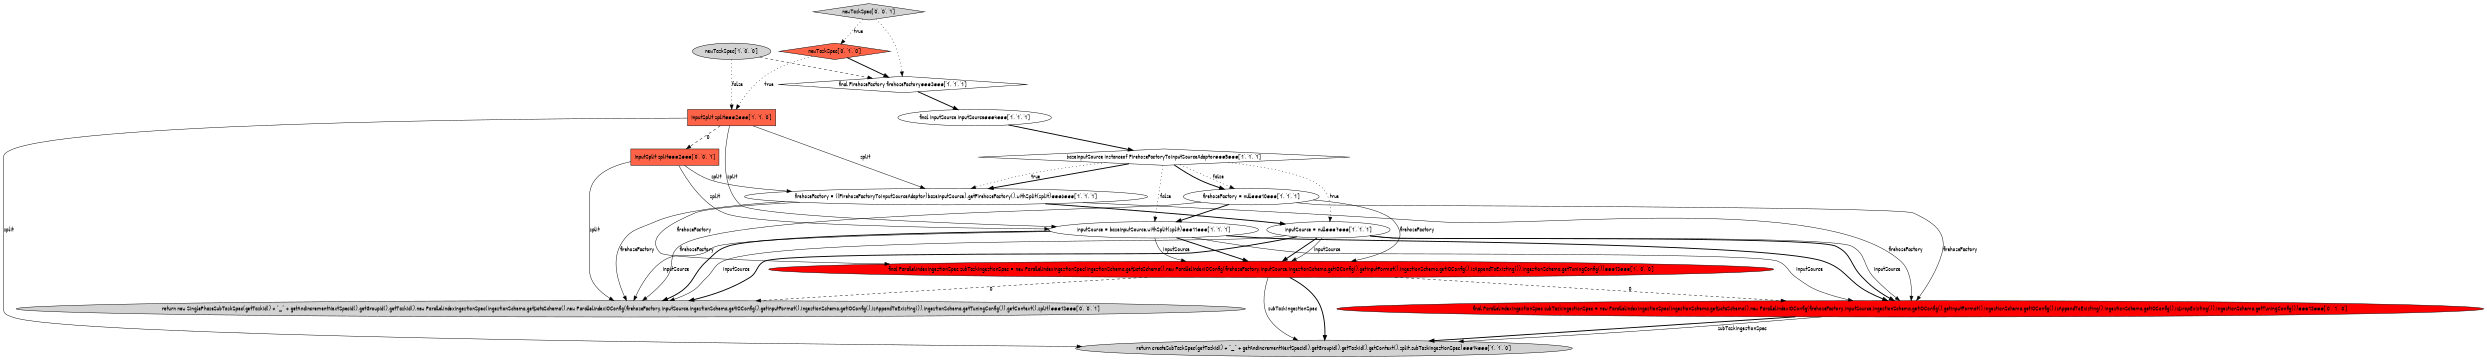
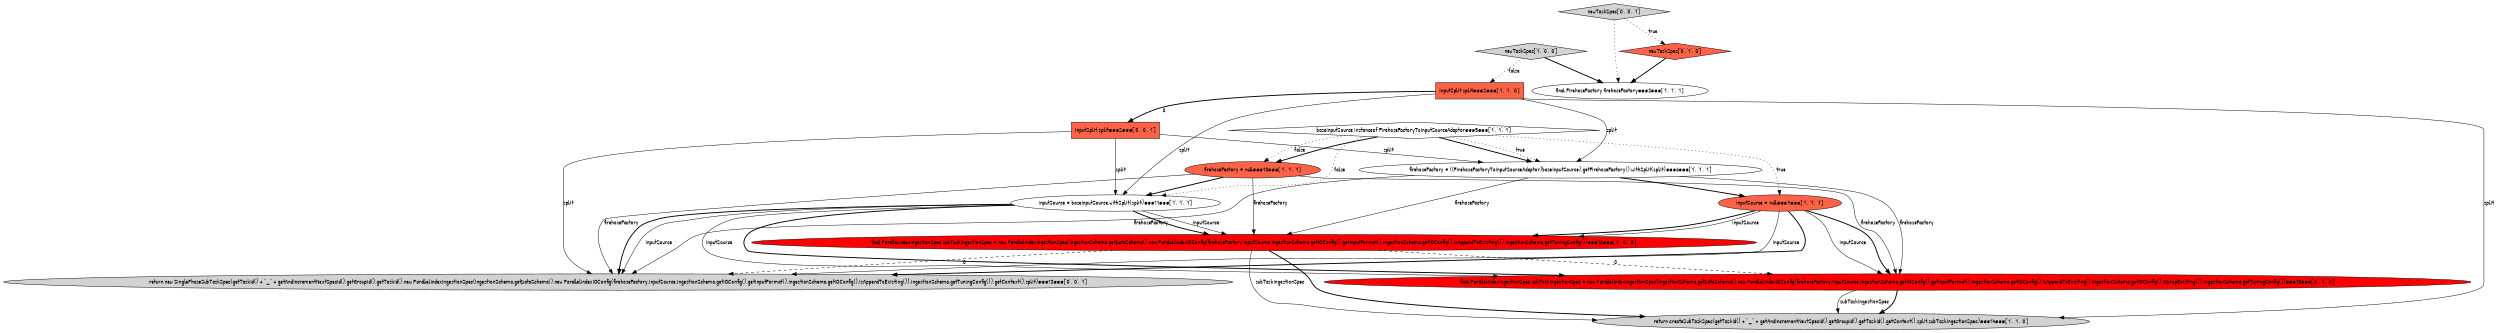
node "newTaskSpec['1', '0', '0']": shape ellipse -> diamond
edge "newTaskSpec['1', '0', '0']" -> "final FirehoseFactory firehoseFactory@@@3@@@['1', '1', '1']": style dashed -> bold
edge "newTaskSpec['0', '1', '0']" -> "InputSplit split@@@2@@@['1', '1', '0']": removed, label "true"
node "final FirehoseFactory firehoseFactory@@@3@@@['1', '1', '1']": shape diamond -> ellipse
node "final InputSource inputSource@@@4@@@['1', '1', '1']": removed
edge "InputSplit split@@@2@@@['1', '1', '0']" -> "InputSplit split@@@2@@@['0', '0', '1']": style dashed -> bold
node "firehoseFactory = null@@@10@@@['1', '1', '1']": fillcolor white -> tomato
node "inputSource = null@@@7@@@['1', '1', '1']": fillcolor white -> tomato
